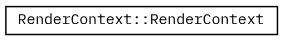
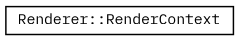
node "RenderContext::RenderContext": label "RenderContext::RenderContext" -> "Renderer::RenderContext"
